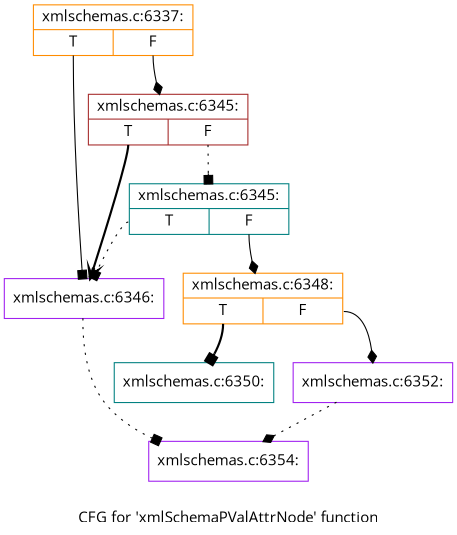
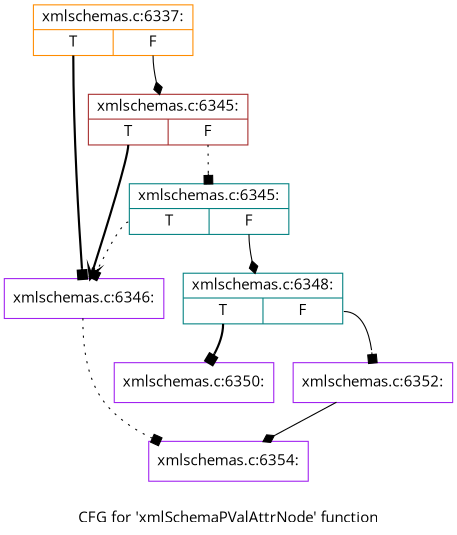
edge "xmlschemas.c:6337:" -> "xmlschemas.c:6346:": style solid -> bold
node "xmlschemas.c:6348:": color darkorange -> teal
edge "xmlschemas.c:6348:" -> "xmlschemas.c:6352:": arrowhead diamond -> box
node "xmlschemas.c:6350:": color teal -> purple
edge "xmlschemas.c:6352:" -> "xmlschemas.c:6354:": style dotted -> solid
